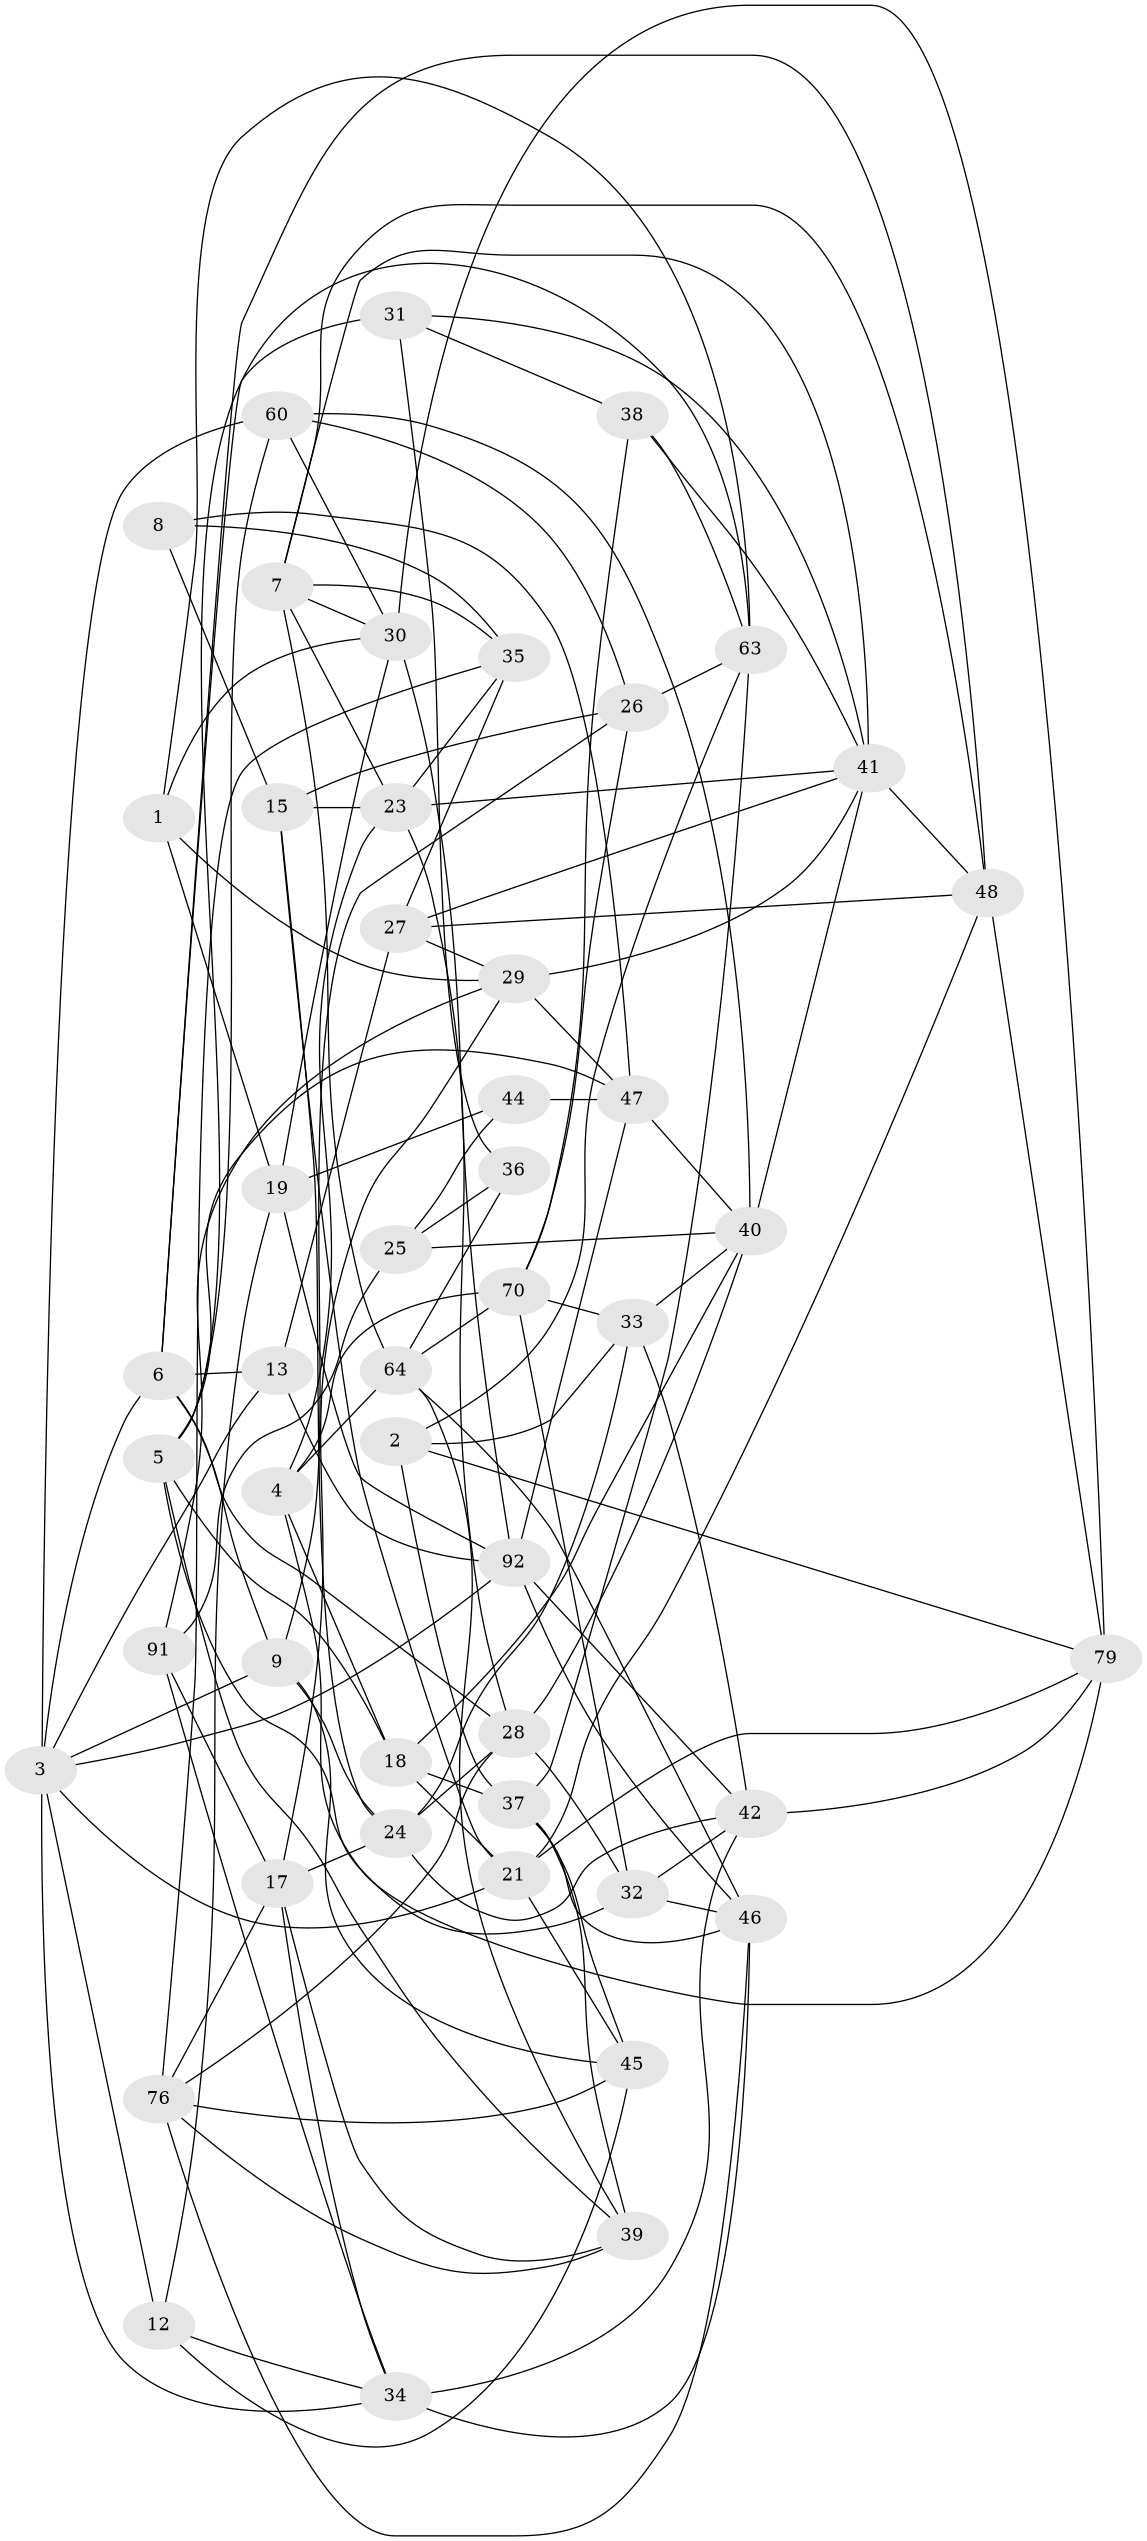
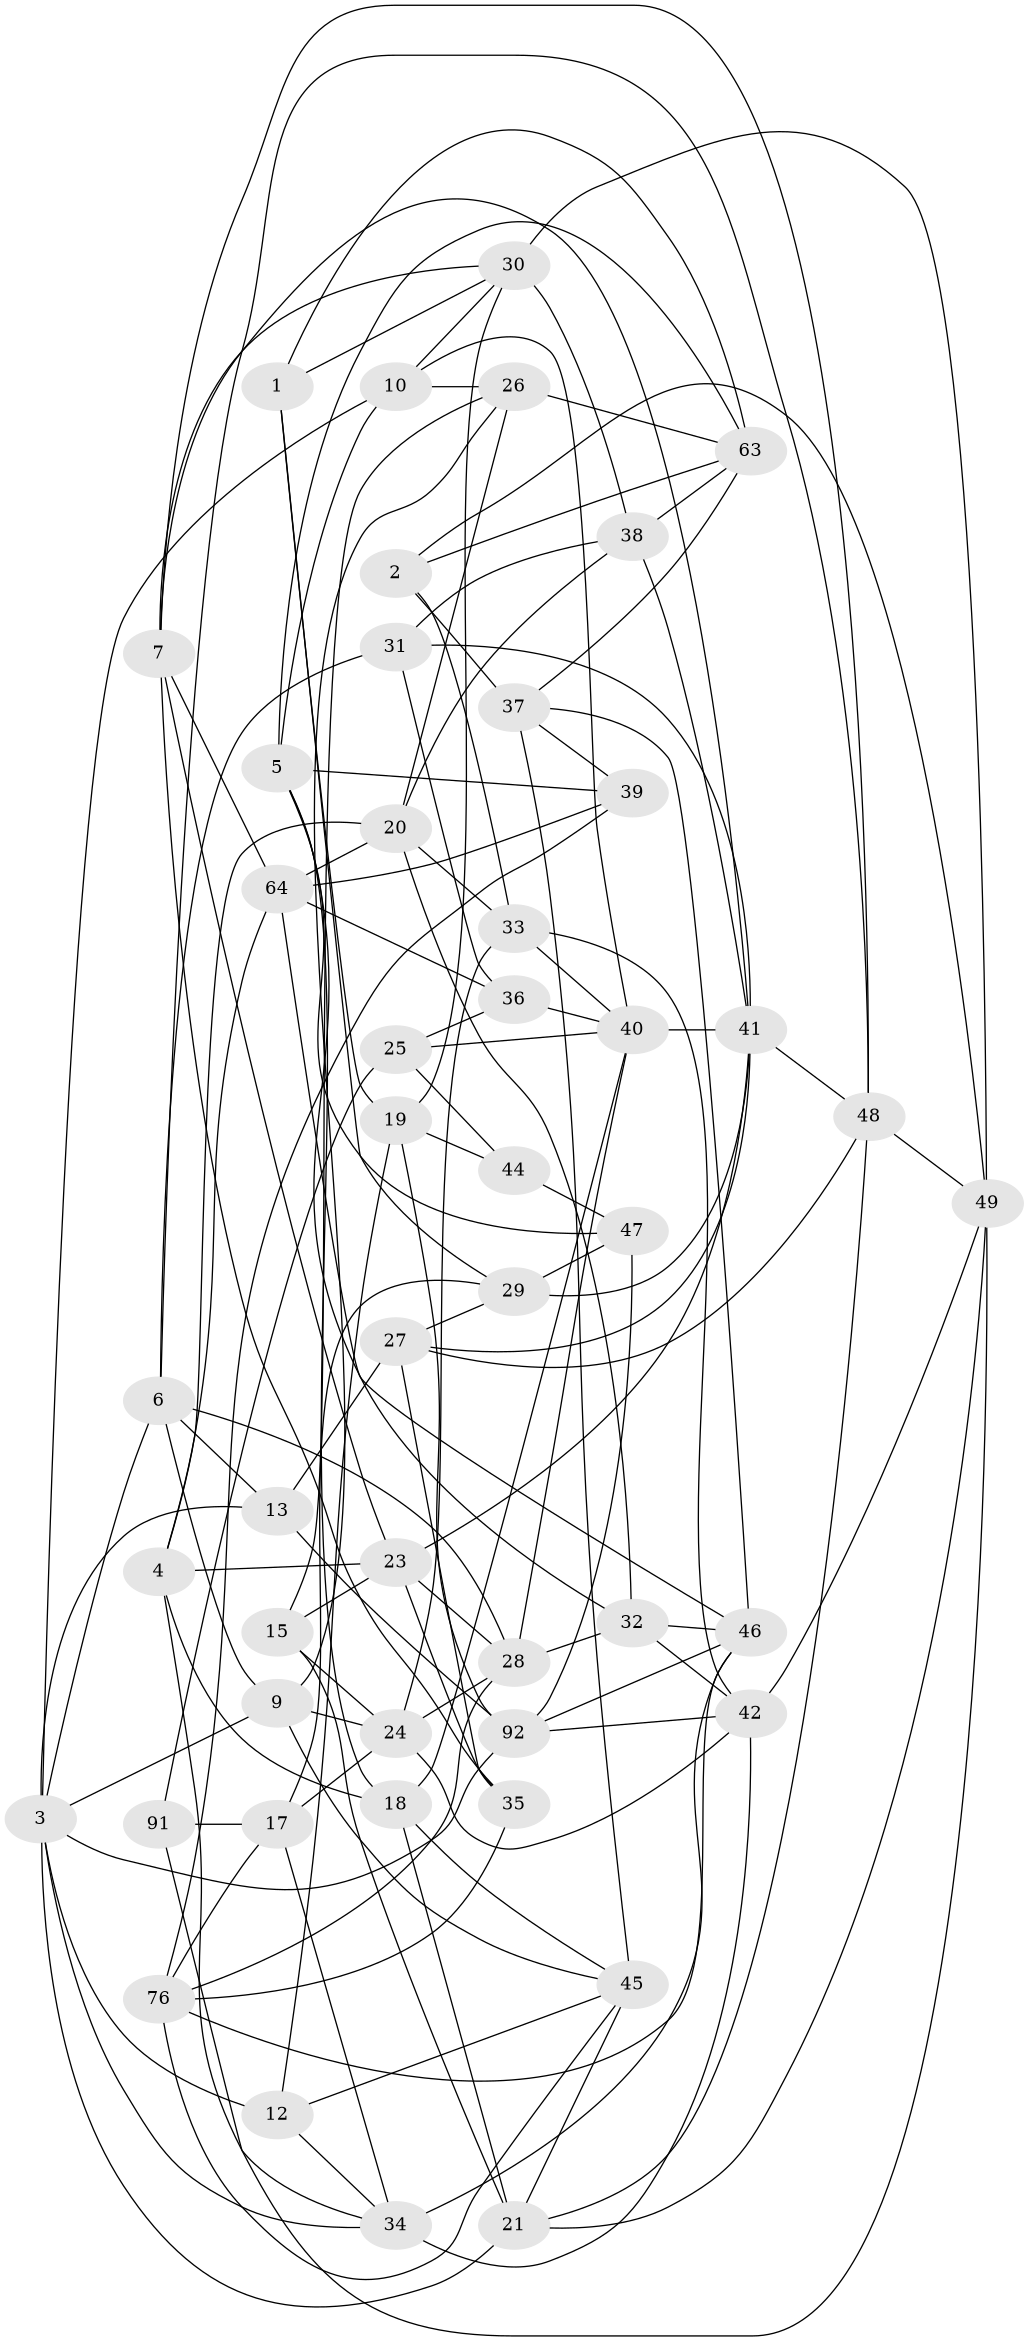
node "60": label "60" -> "10"
node "8": removed
edge "30" -- "92": now "30" -- "38"
edge "47" -- "40": now "36" -- "40"
edge "29" -- "91": removed
node "70": label "70" -> "20"
node "79": label "79" -> "49"
edge "18" -- "37": now "18" -- "45"
edge "17" -- "39": removed
